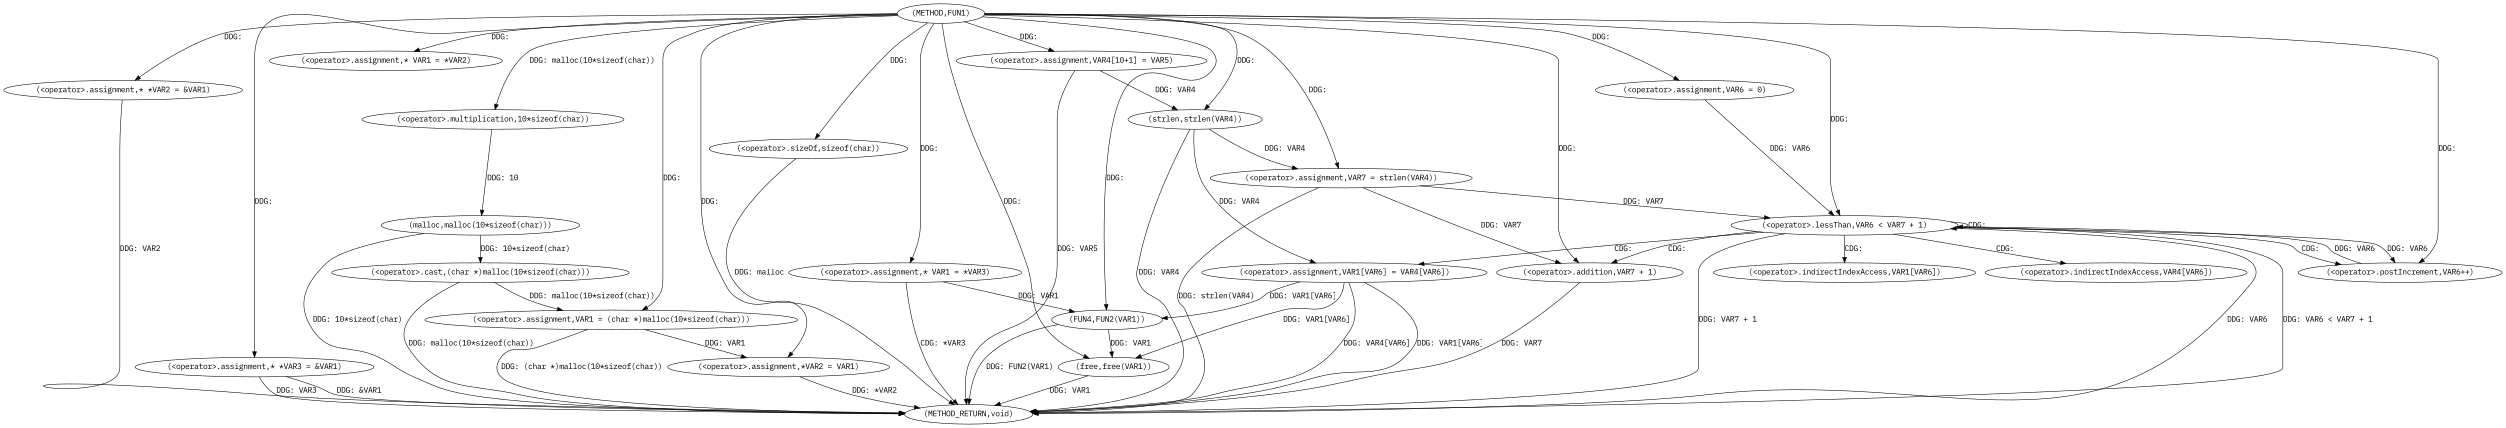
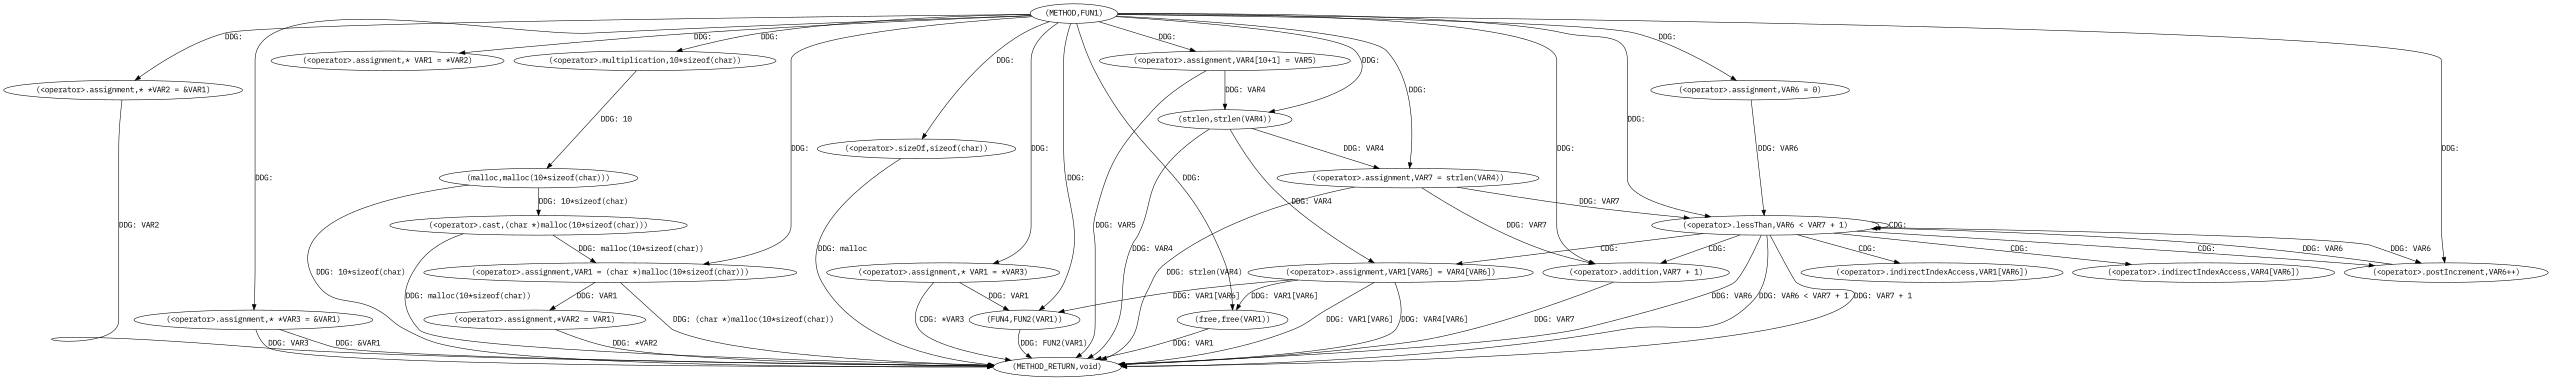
edge "(METHOD,FUN1)" -> "(<operator>.multiplication,10*sizeof(char))": label "DDG: malloc(10*sizeof(char))" -> "DDG: "
edge "(METHOD,FUN1)" -> "(<operator>.assignment,*VAR2 = VAR1)": removed, label "DDG:"
edge "(FUN4,FUN2(VAR1))" -> "(free,free(VAR1))": removed, label "DDG: VAR1"
